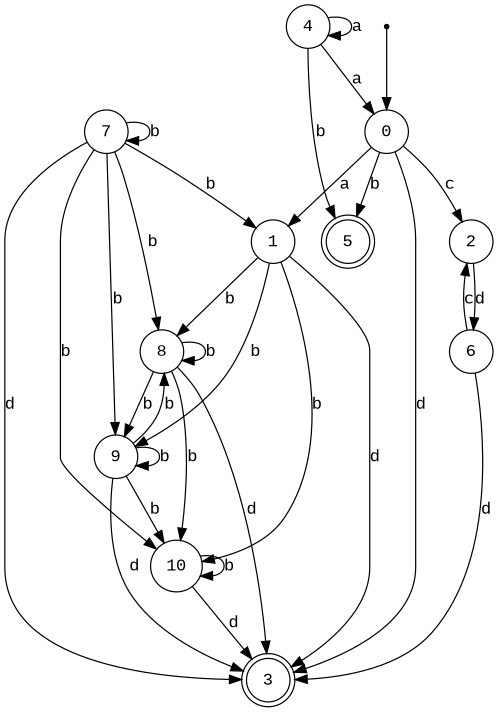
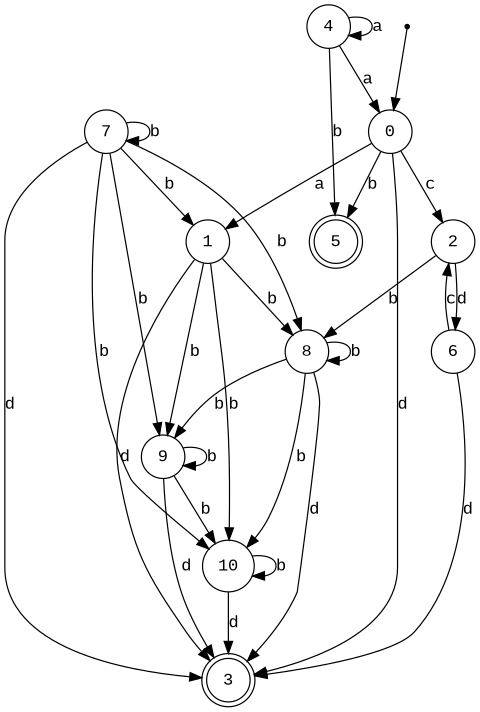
edge "9" -> "8": now "2" -> "8"
